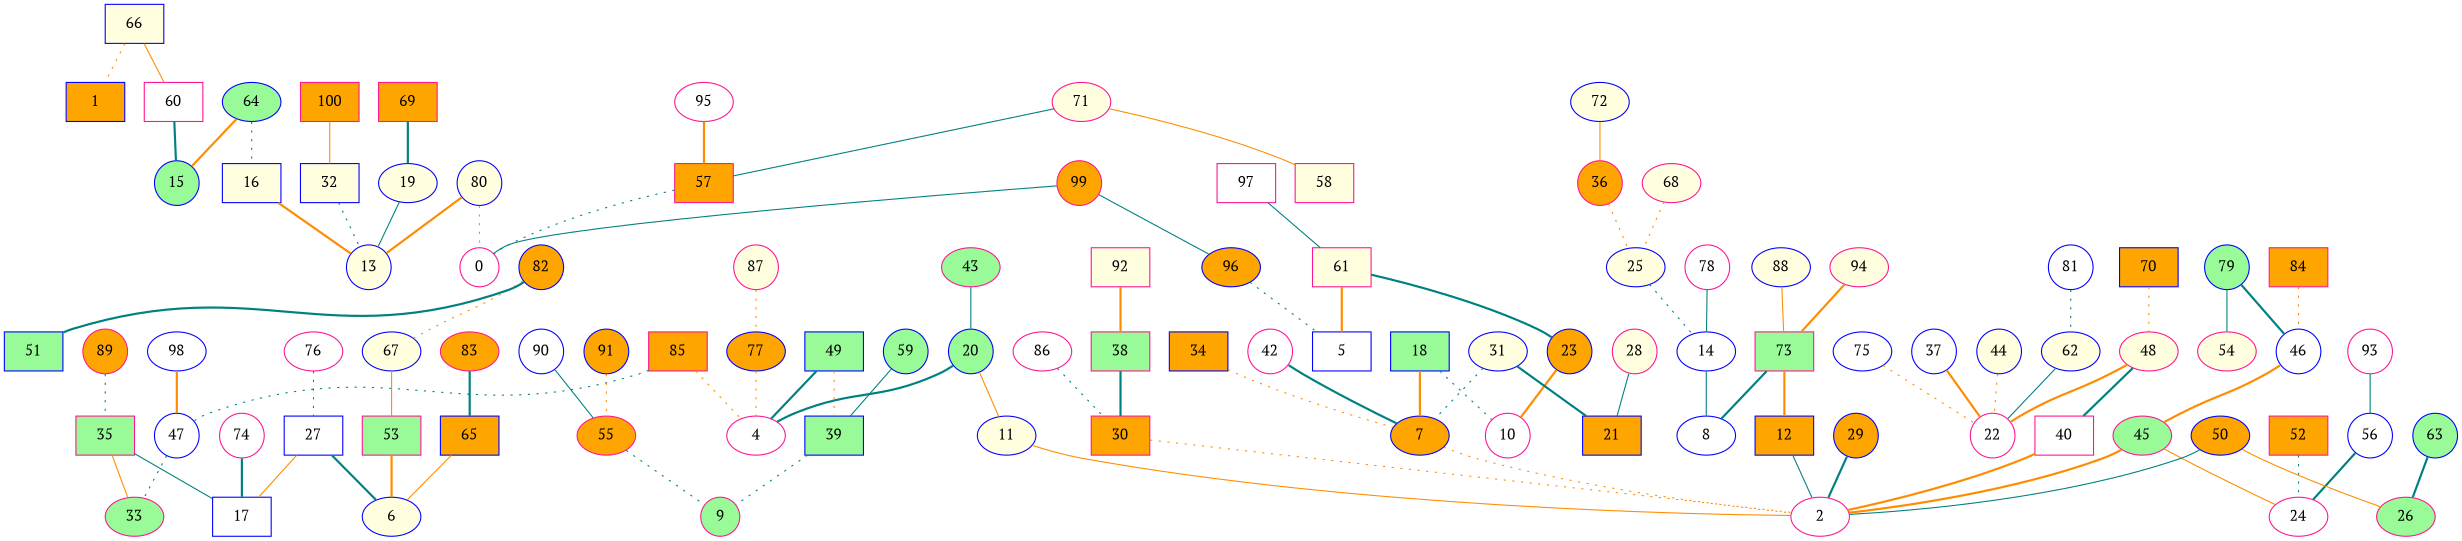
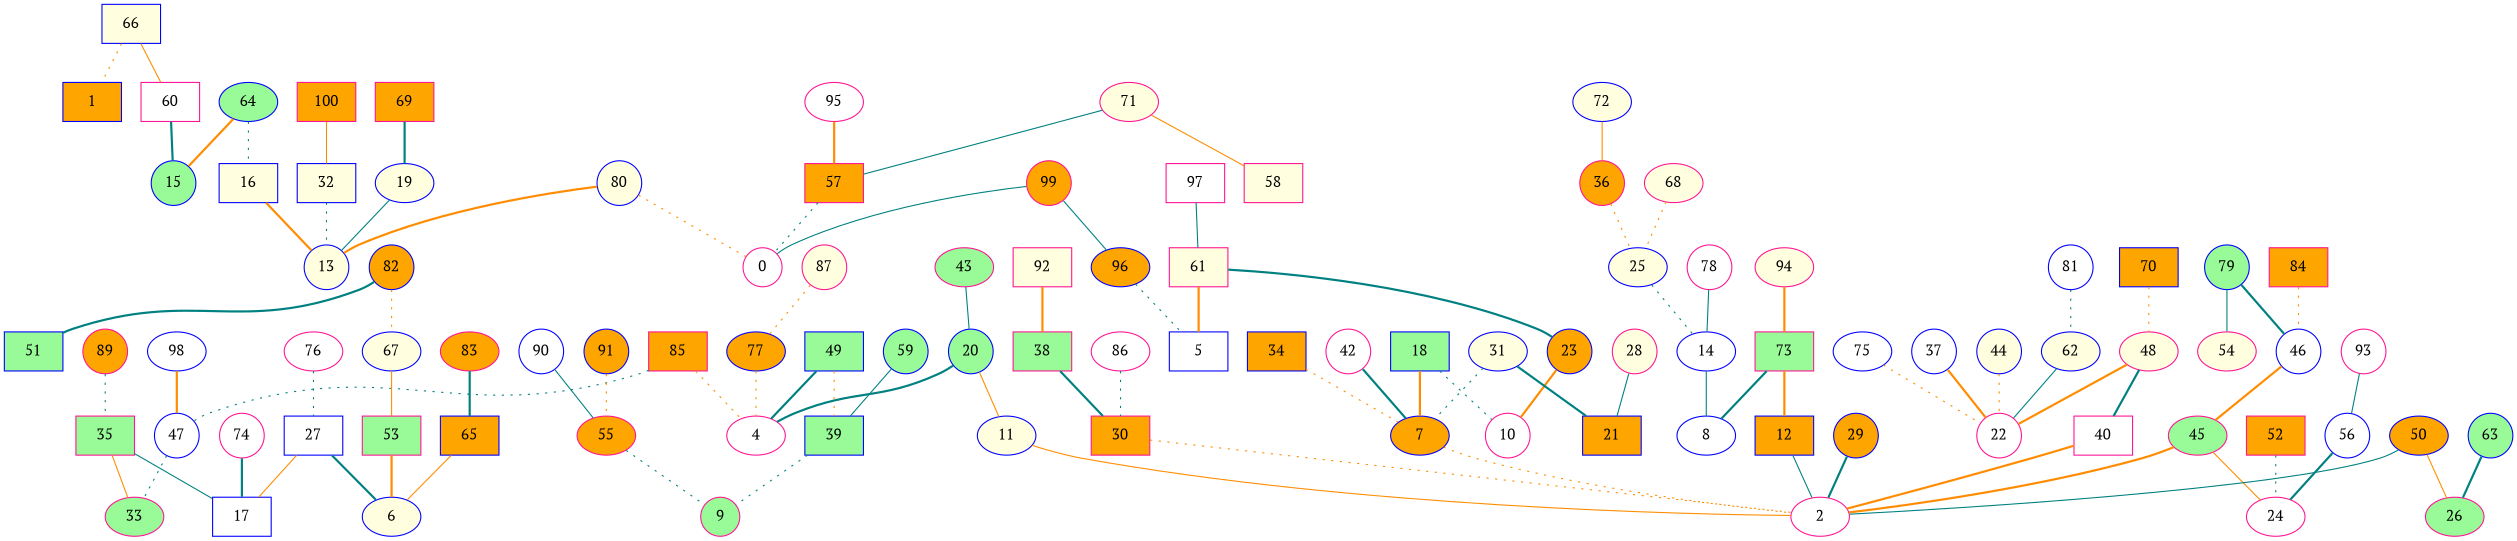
node "88": removed
